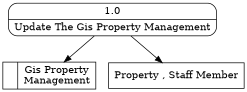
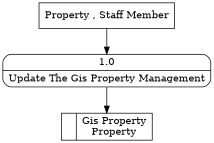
edge "1.0" -> "Property , Staff Member": reversed
node "Gis Property": text "Management" -> "Property"
